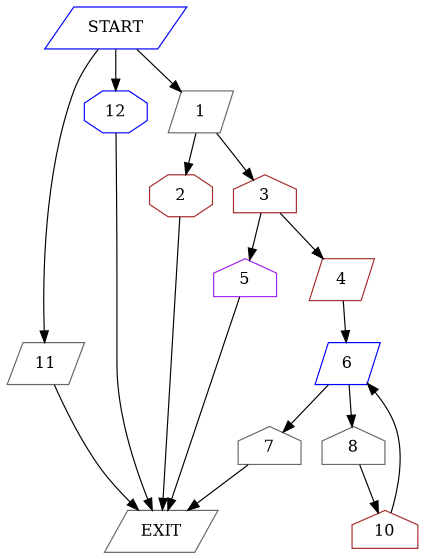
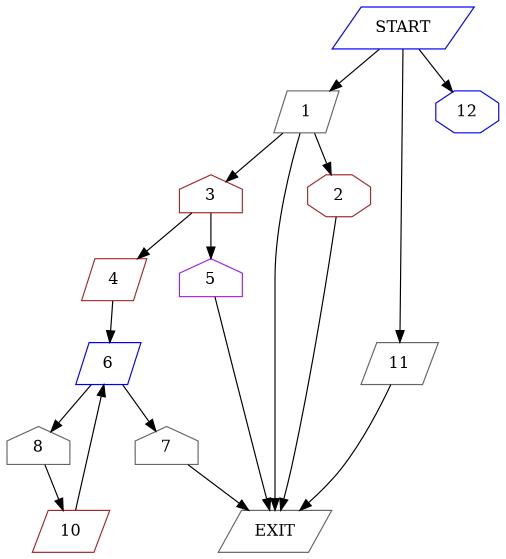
edge "12" -> "EXIT": now "1" -> "EXIT"
node "10": shape house -> parallelogram
